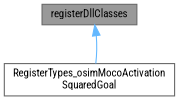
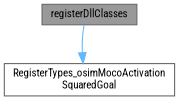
edge "RegisterTypes_osimMocoActivation SquaredGoal" -> "registerDllClasses": reversed
